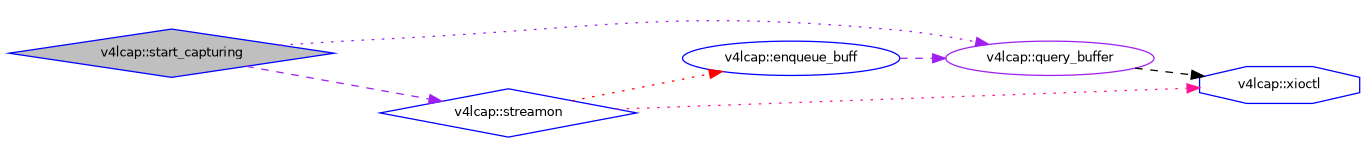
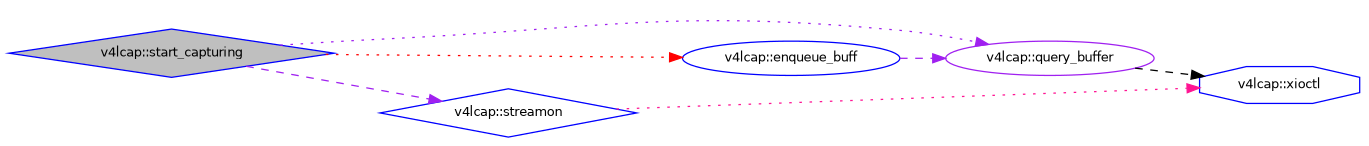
edge "v4lcap::streamon" -> "v4lcap::enqueue_buff": now "v4lcap::start_capturing" -> "v4lcap::enqueue_buff"
